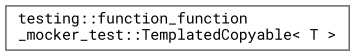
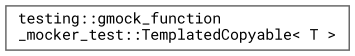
node "testing::function_function _mocker_test::TemplatedCopyable< T >": label "testing::function_function _mocker_test::TemplatedCopyable< T >" -> "testing::gmock_function _mocker_test::TemplatedCopyable< T >"
